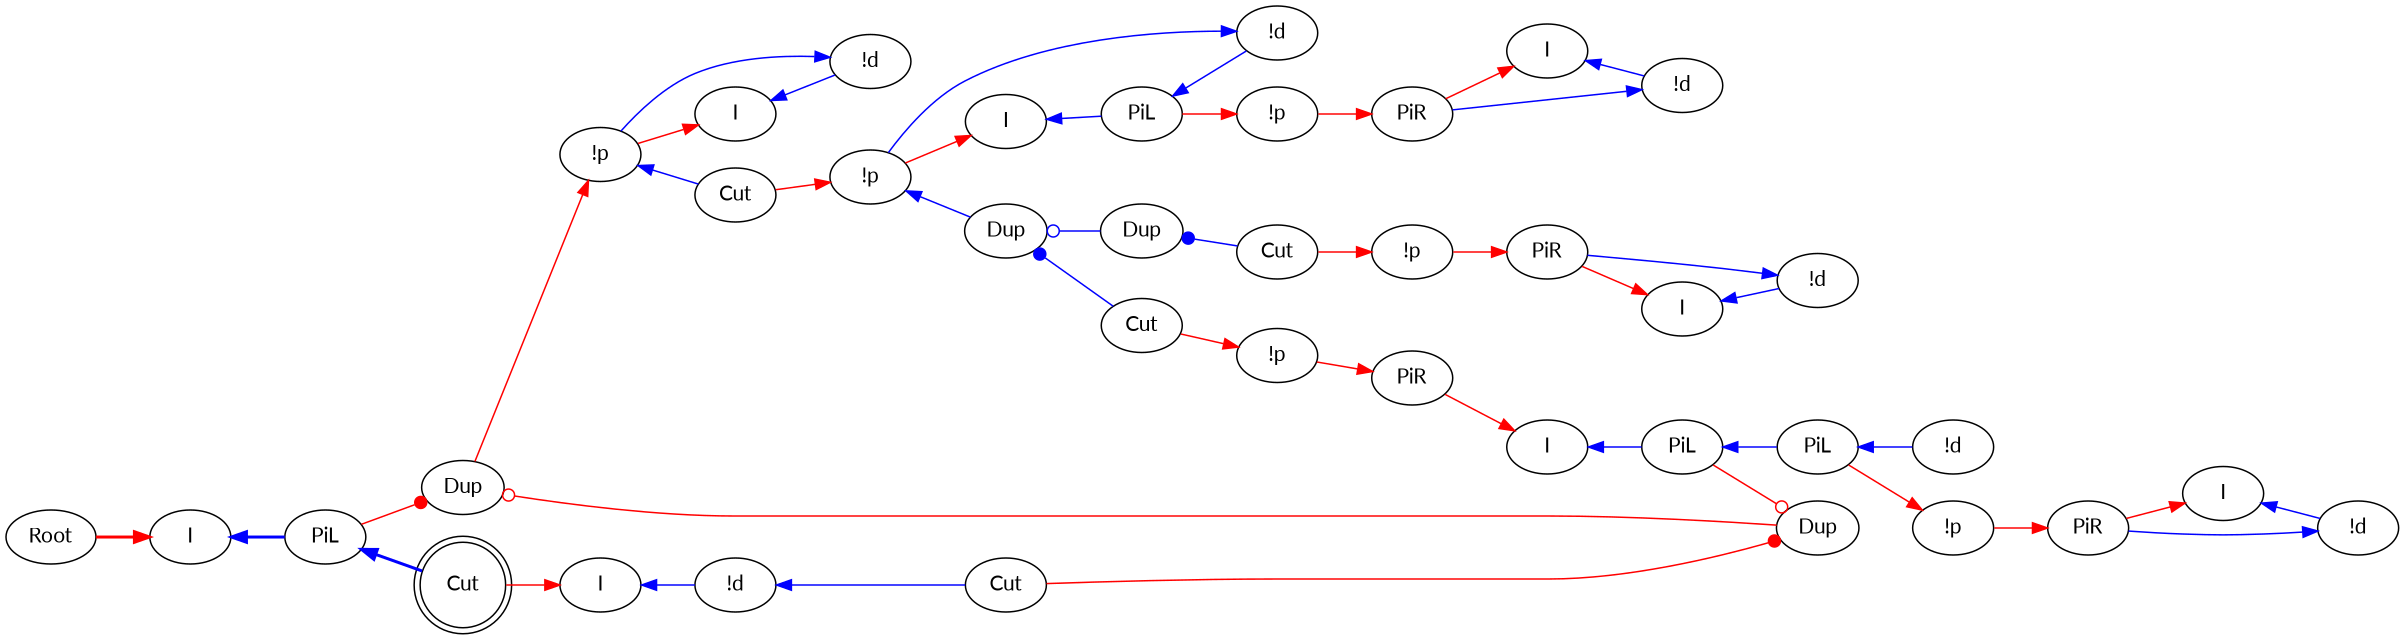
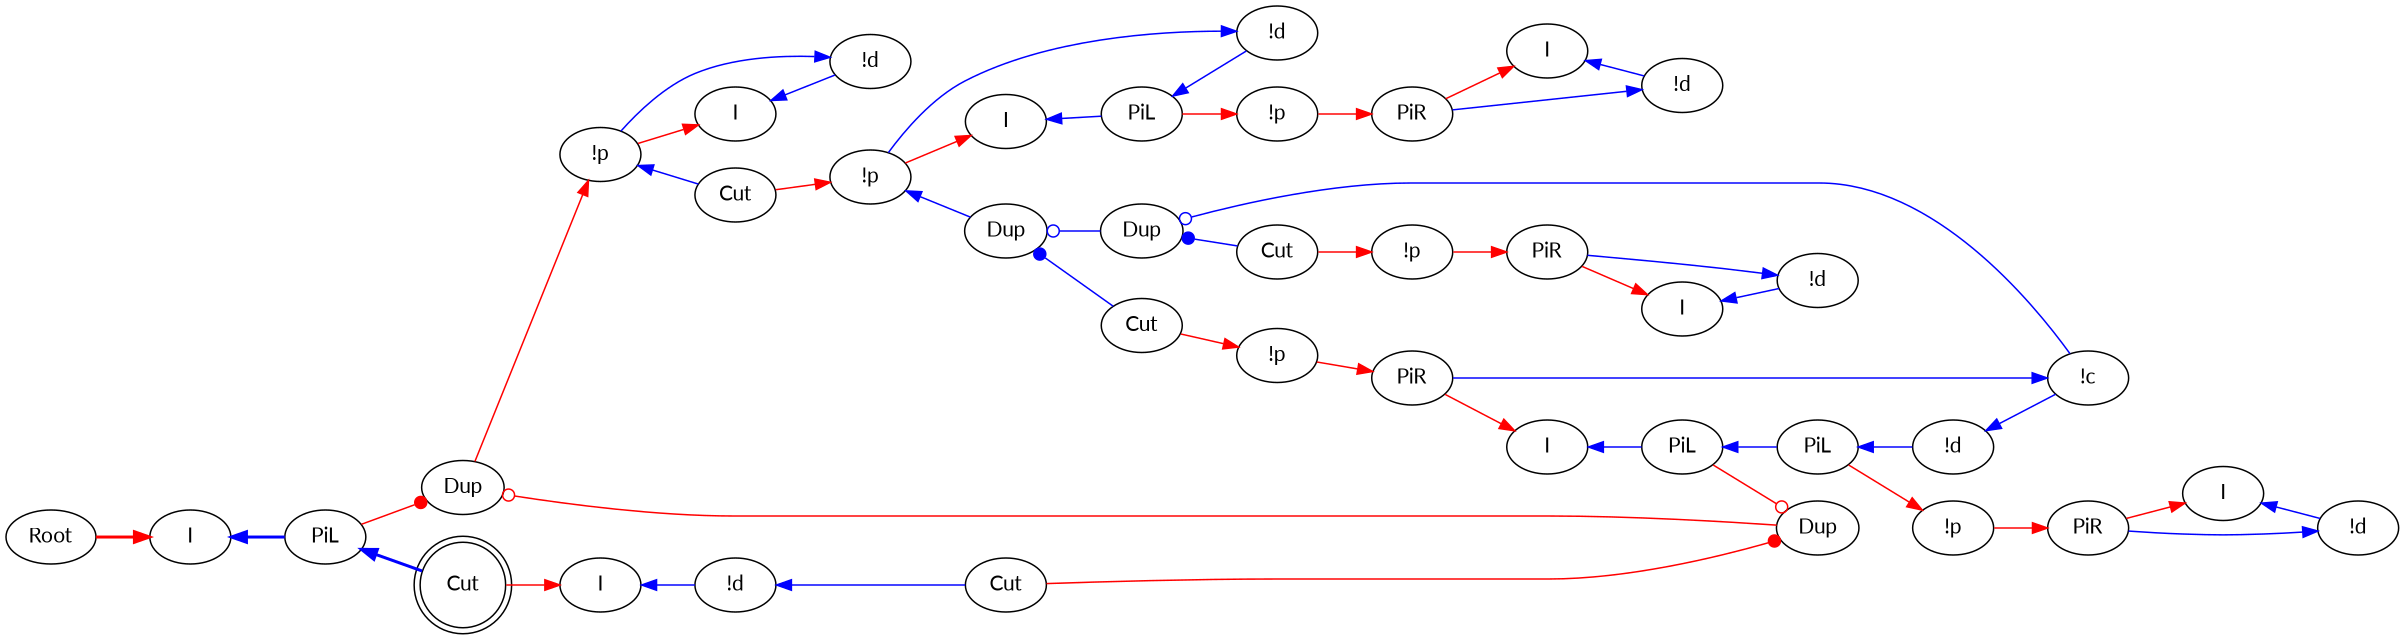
node "!c": added
